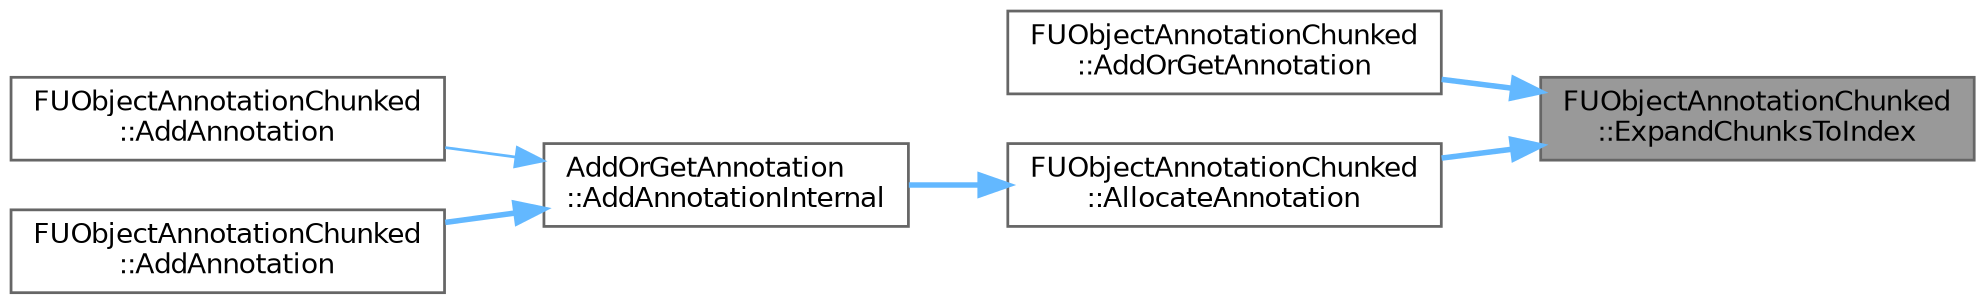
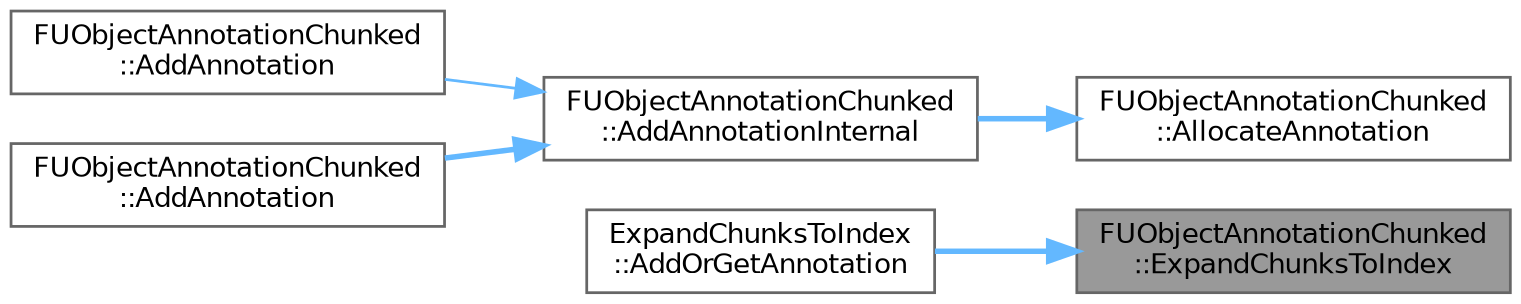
node "FUObjectAnnotationChunked ::AddOrGetAnnotation": label "FUObjectAnnotationChunked ::AddOrGetAnnotation" -> "ExpandChunksToIndex ::AddOrGetAnnotation"
edge "FUObjectAnnotationChunked ::AllocateAnnotation" -> "FUObjectAnnotationChunked ::ExpandChunksToIndex": removed
node "AddOrGetAnnotation ::AddAnnotationInternal": label "AddOrGetAnnotation ::AddAnnotationInternal" -> "FUObjectAnnotationChunked ::AddAnnotationInternal"
